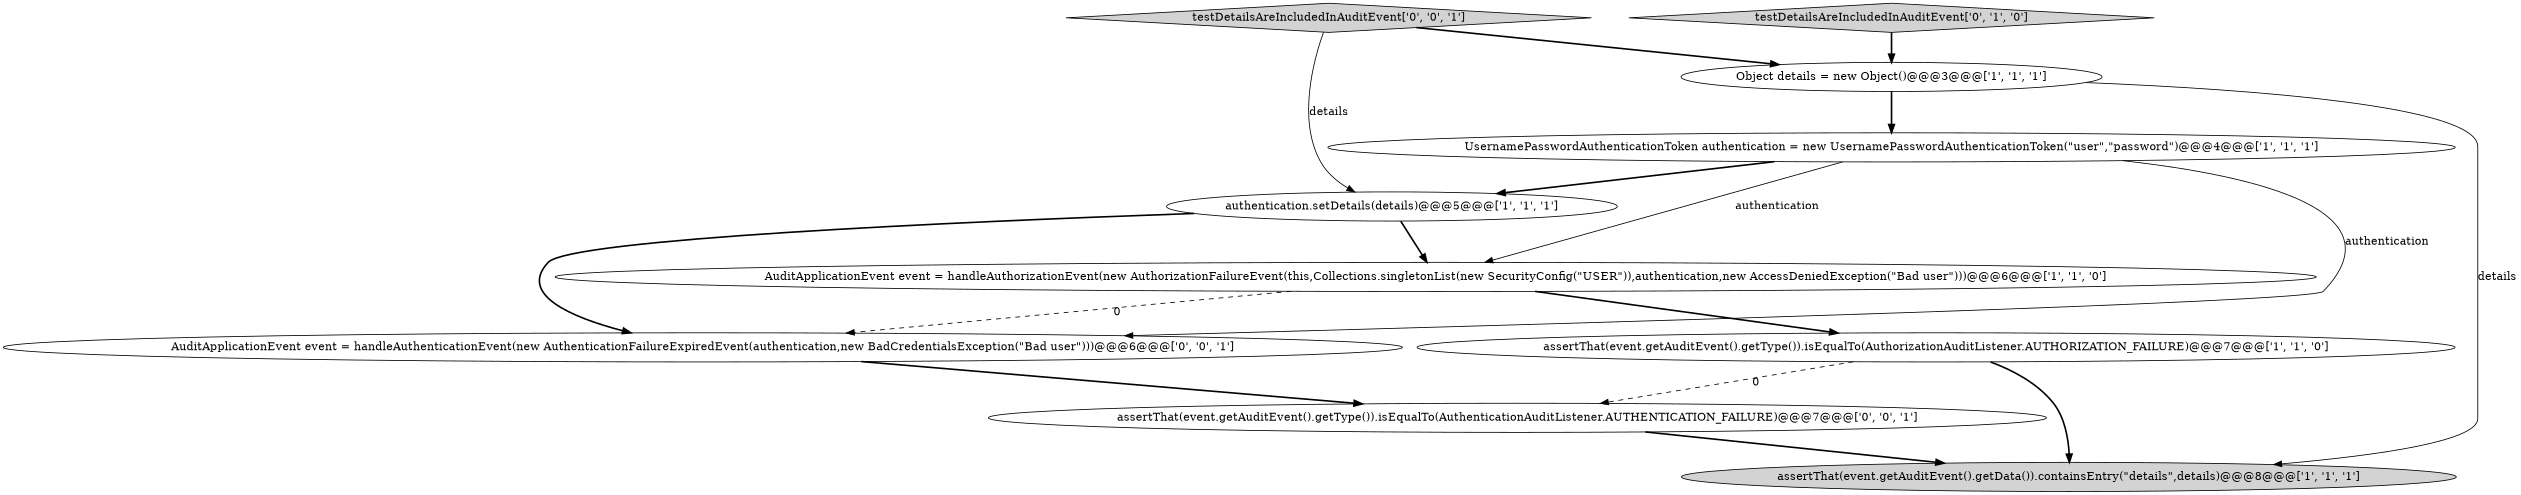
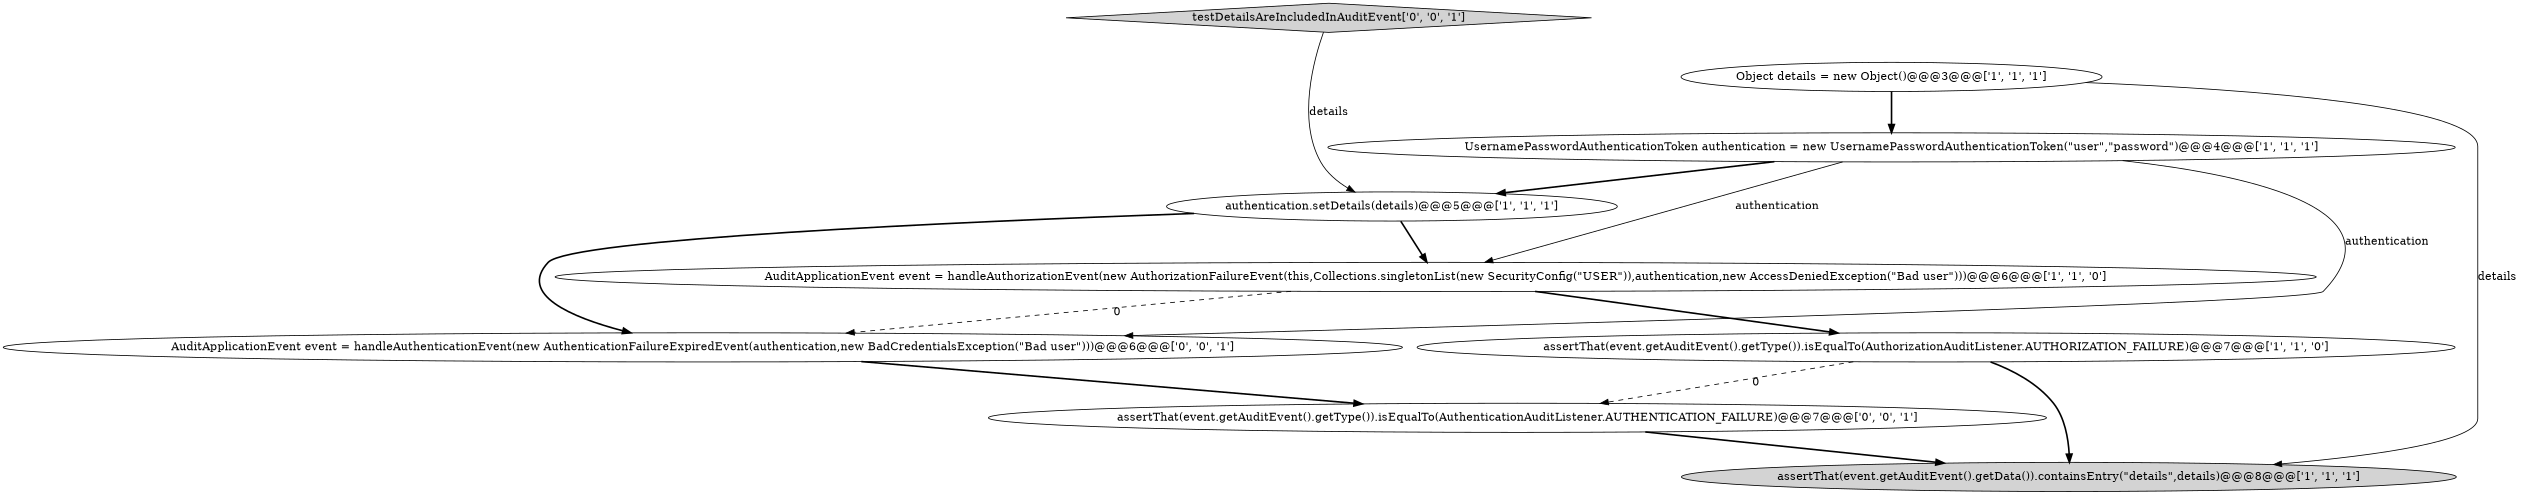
node "testDetailsAreIncludedInAuditEvent['0', '1', '0']": removed
edge "testDetailsAreIncludedInAuditEvent['0', '0', '1']" -> "Object details = new Object()@@@3@@@['1', '1', '1']": removed
